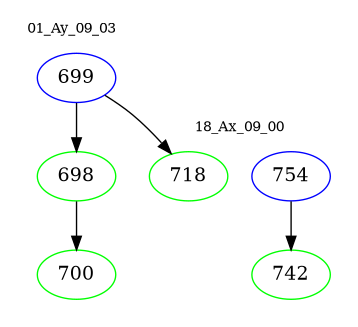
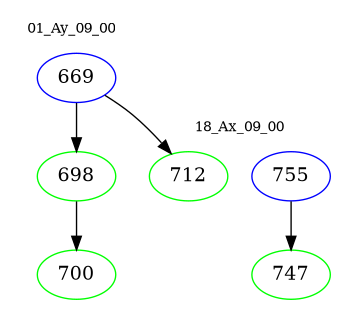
cluster "01_Ay_09_03": label "01_Ay_09_03" -> "01_Ay_09_00"
node "699": label "699" -> "669"
node "718": label "718" -> "712"
node "754": label "754" -> "755"
node "742": label "742" -> "747"
